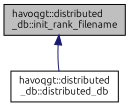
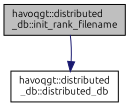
edge "havoqgt::distributed _db::distributed_db" -> "havoqgt::distributed _db::init_rank_filename": reversed
